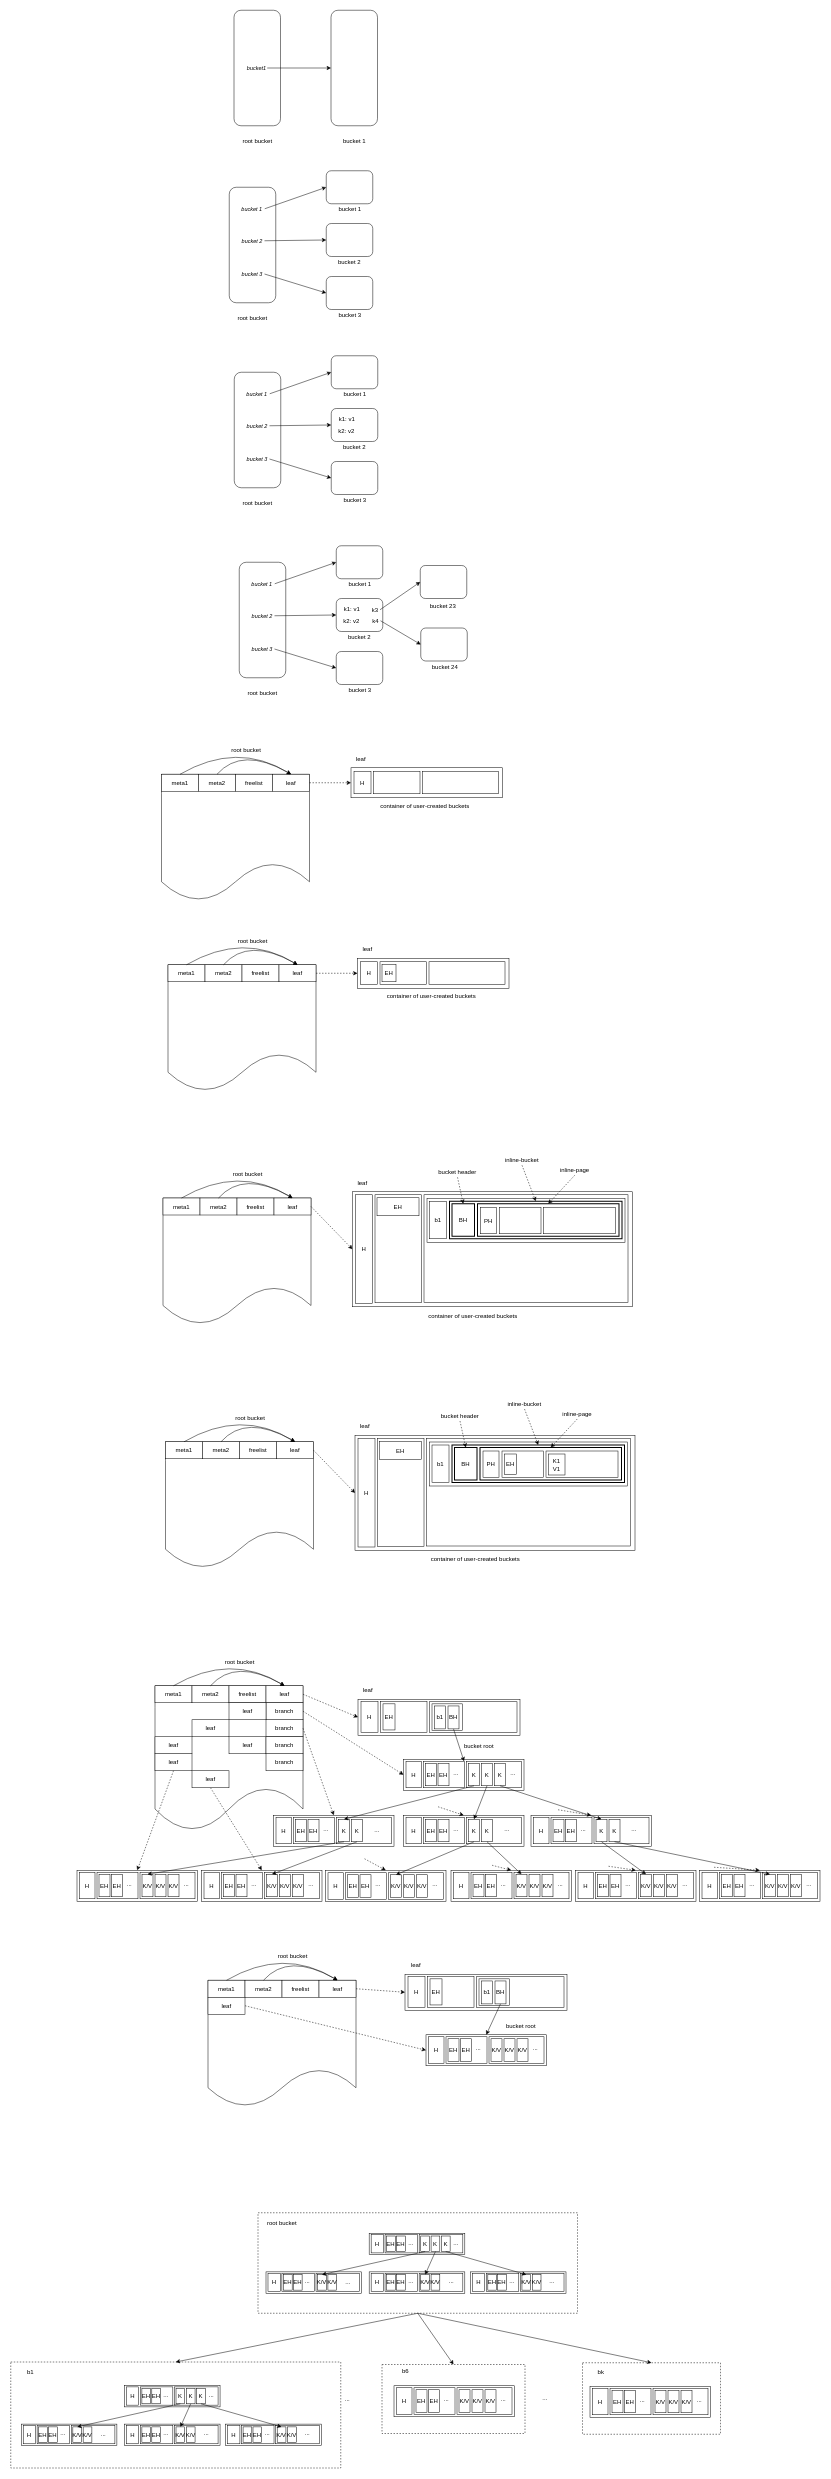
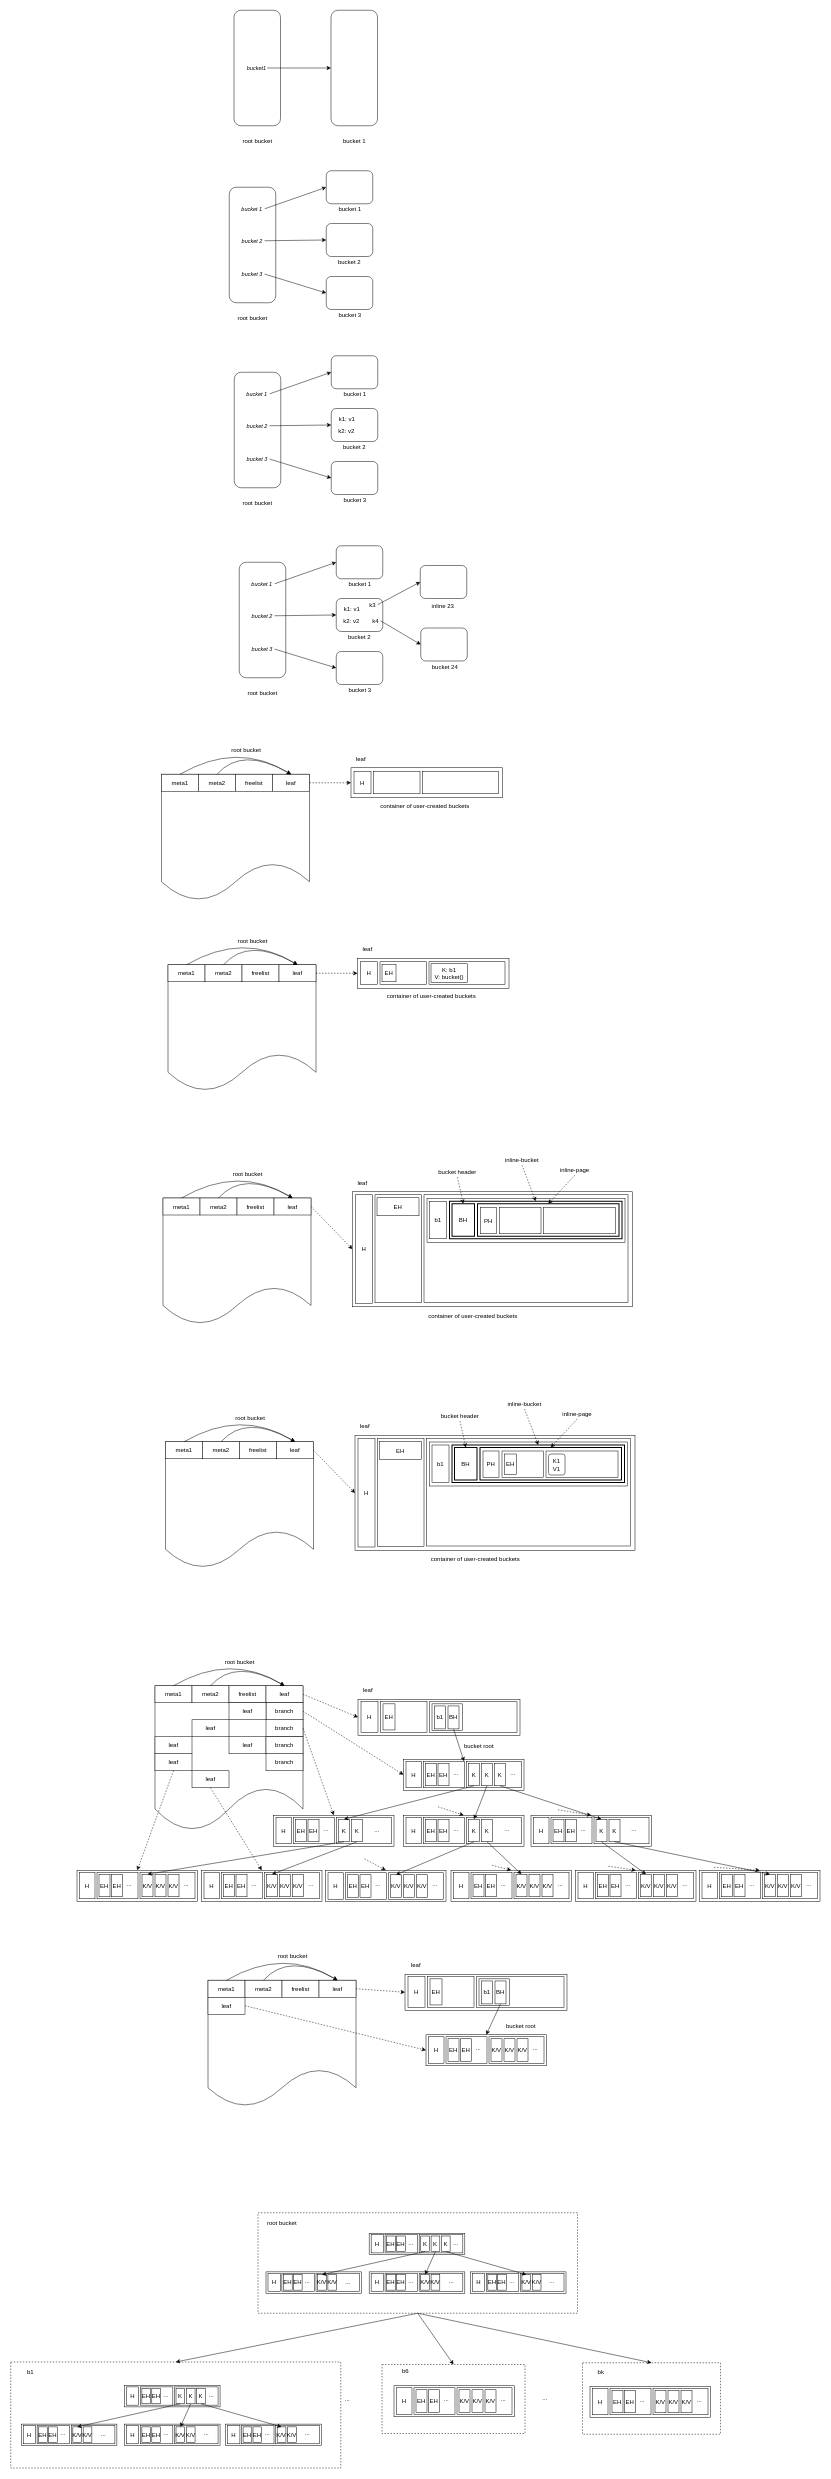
node "bucket 23": label "bucket 23" -> "inline 23"
node "k3": moved (375, 610) -> (373, 605)
node "K: b1 V: bucket{}": added
node "K1 V1": shape rectangle -> rounded rectangle
